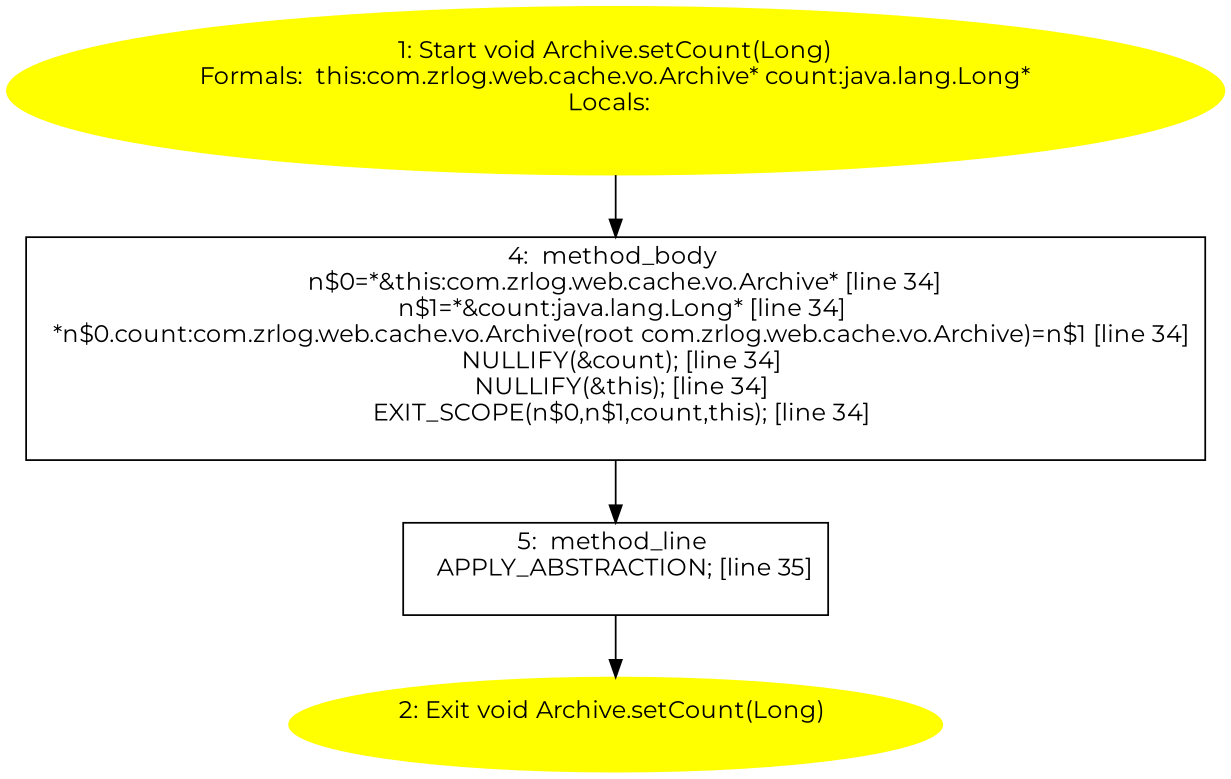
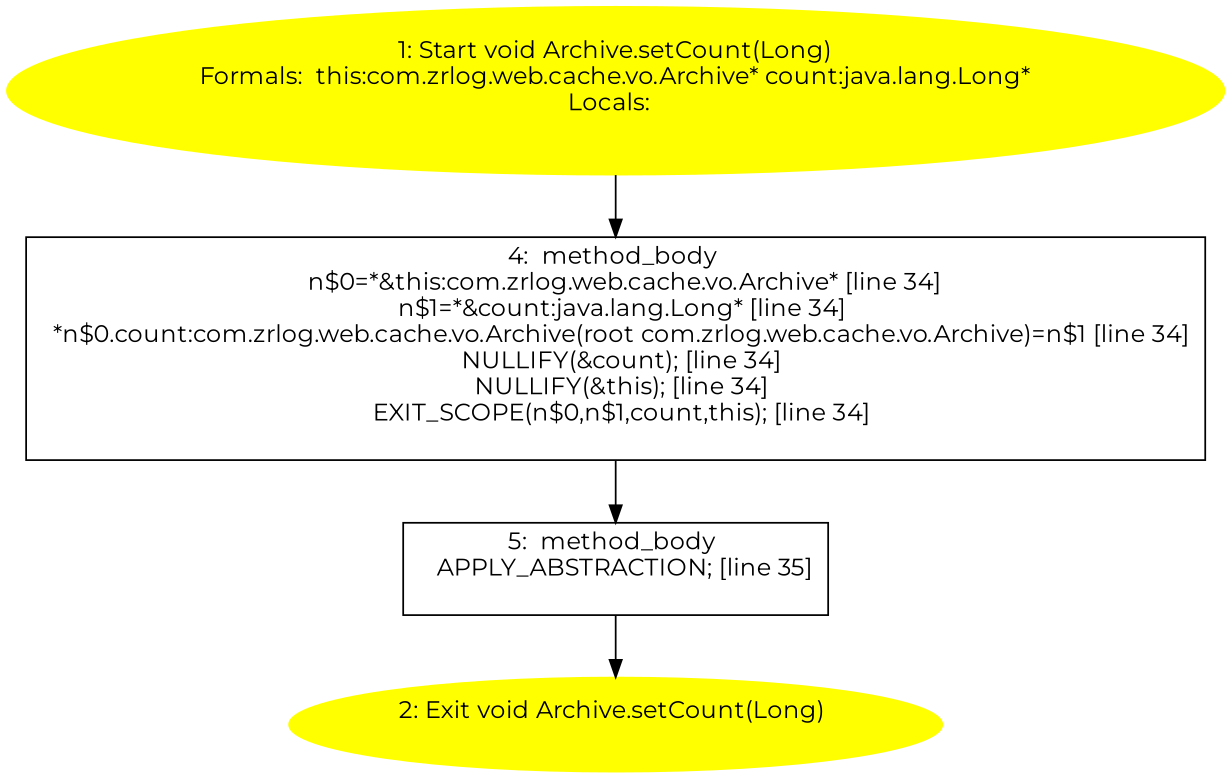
node "5:  method_line APPLY_ABSTRACTION; [line 35]": label "5:  method_line APPLY_ABSTRACTION; [line 35]" -> "5:  method_body APPLY_ABSTRACTION; [line 35]"
